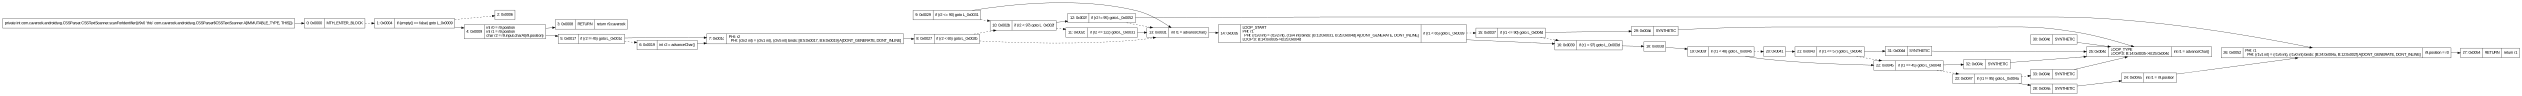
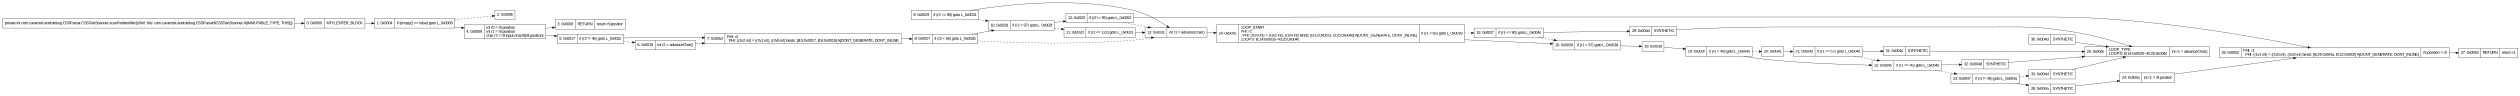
edge "0: 0x0000" -> "1: 0x0004": style dashed -> solid
node "3: 0x0008": text "return r9.caverock" -> "return r9.position"
edge "8: 0x0027" -> "10: 0x002b": style dashed -> solid
